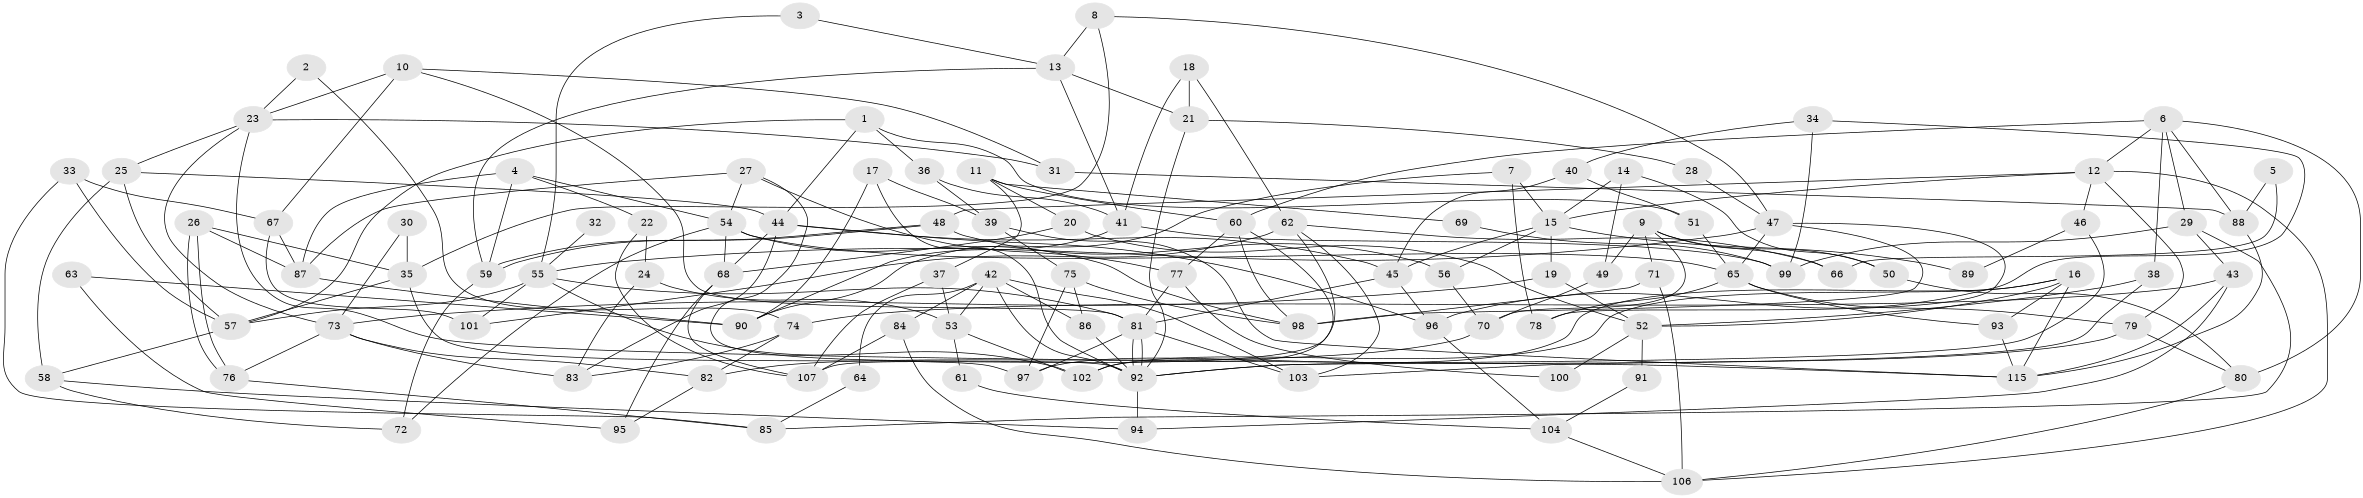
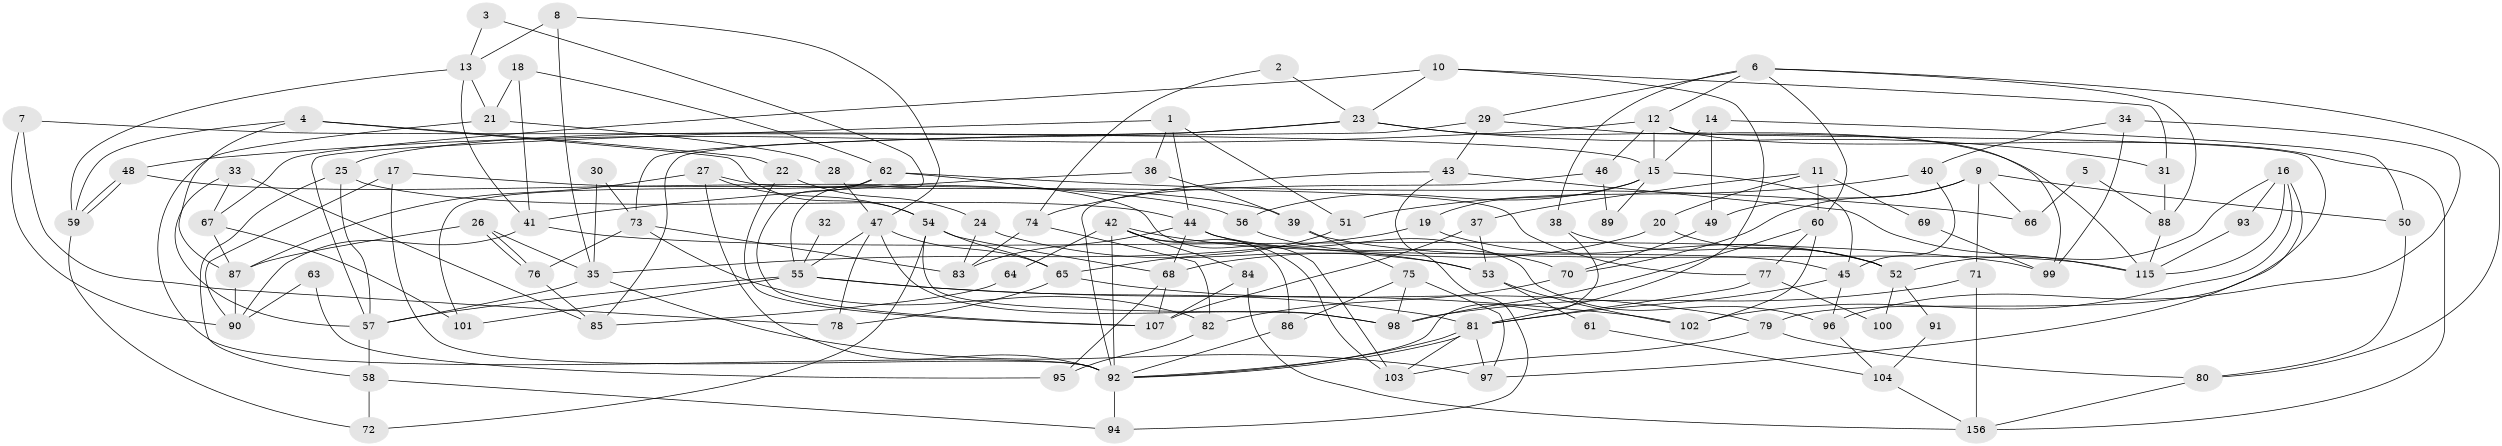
edge "19" -- "73": now "19" -- "35"
edge "65" -- "93": removed
node "106": label "106" -> "156"
